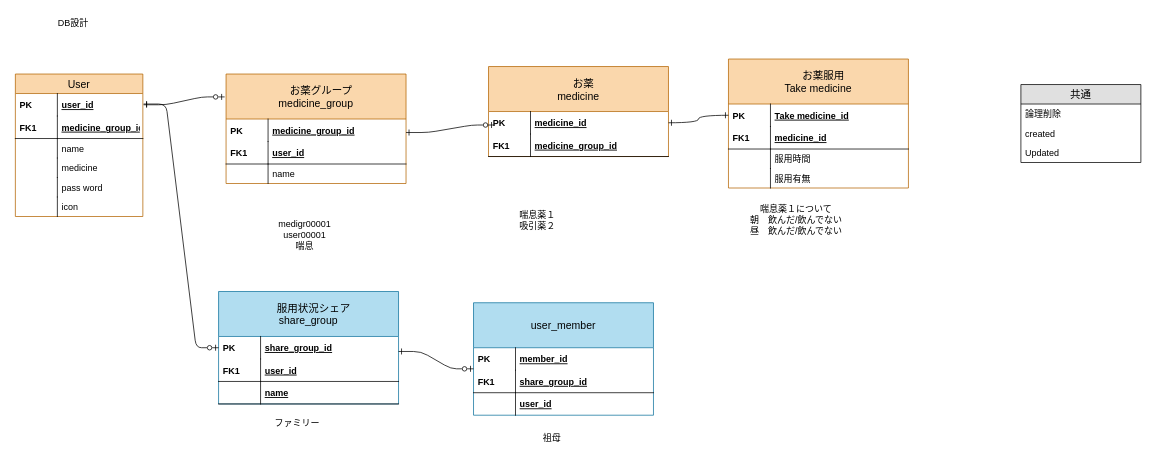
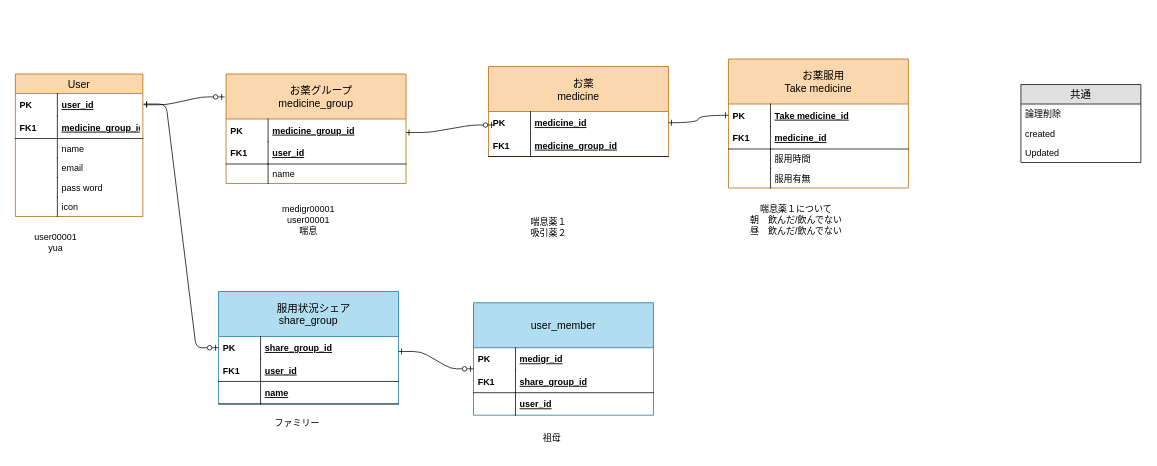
node "DB設計": removed
node "medicine": label "medicine" -> "email"
node "喘息薬１ 吸引薬２": moved (537, 220) -> (549, 228)
node "medigr00001 user00001 喘息": moved (305, 235) -> (309, 220)
node "user00001 yua": added
node "member_id": label "member_id" -> "medigr_id"
